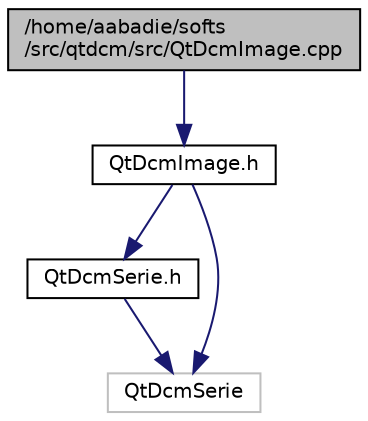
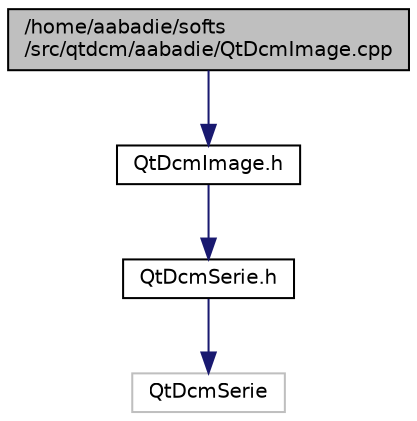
node "/home/aabadie/softs /src/qtdcm/src/QtDcmImage.cpp": label "/home/aabadie/softs /src/qtdcm/src/QtDcmImage.cpp" -> "/home/aabadie/softs /src/qtdcm/aabadie/QtDcmImage.cpp"
edge "QtDcmImage.h" -> "QtDcmSerie": removed
